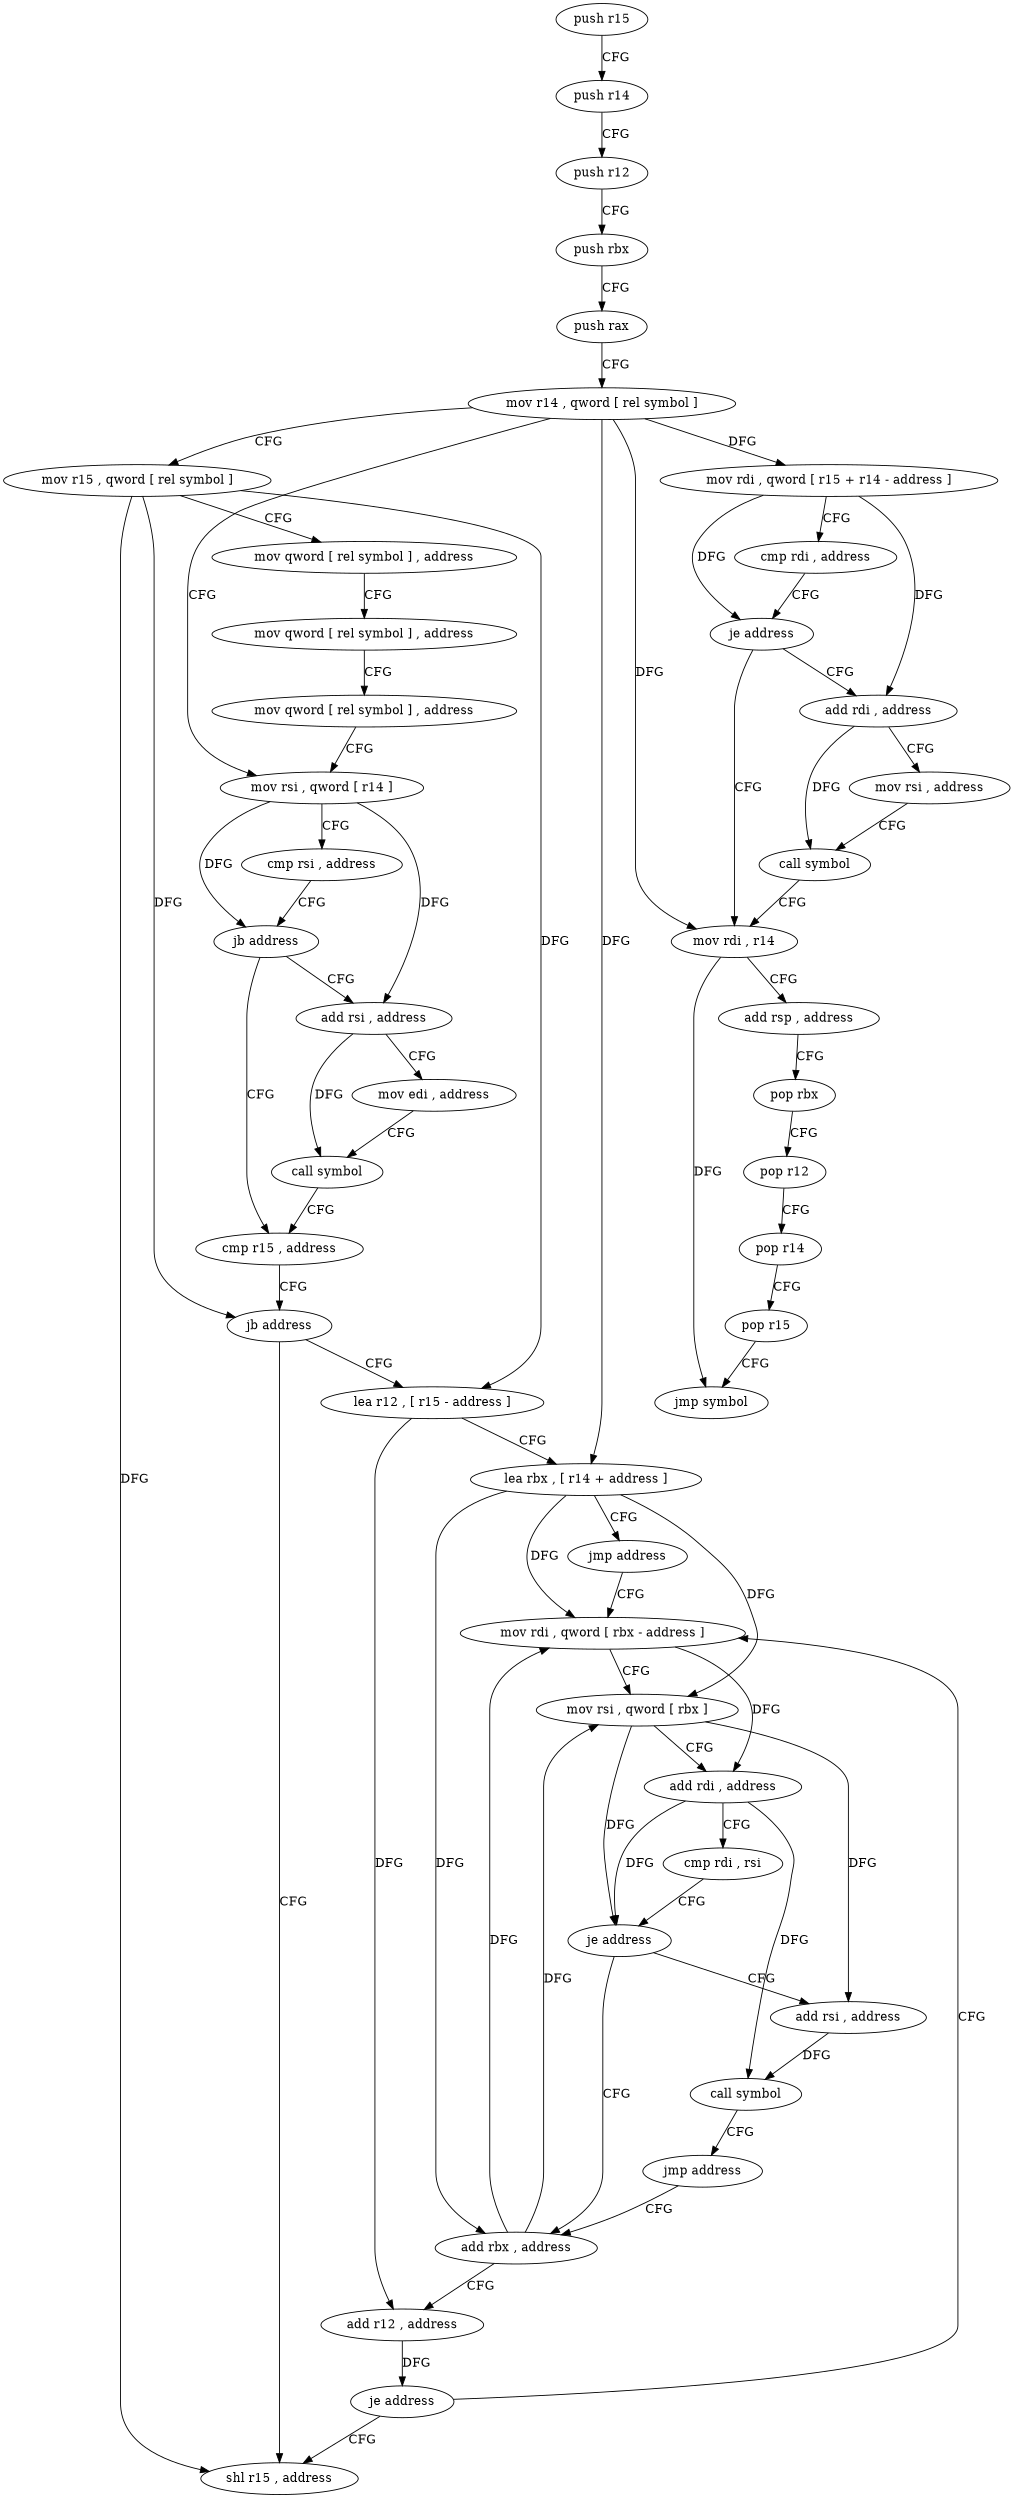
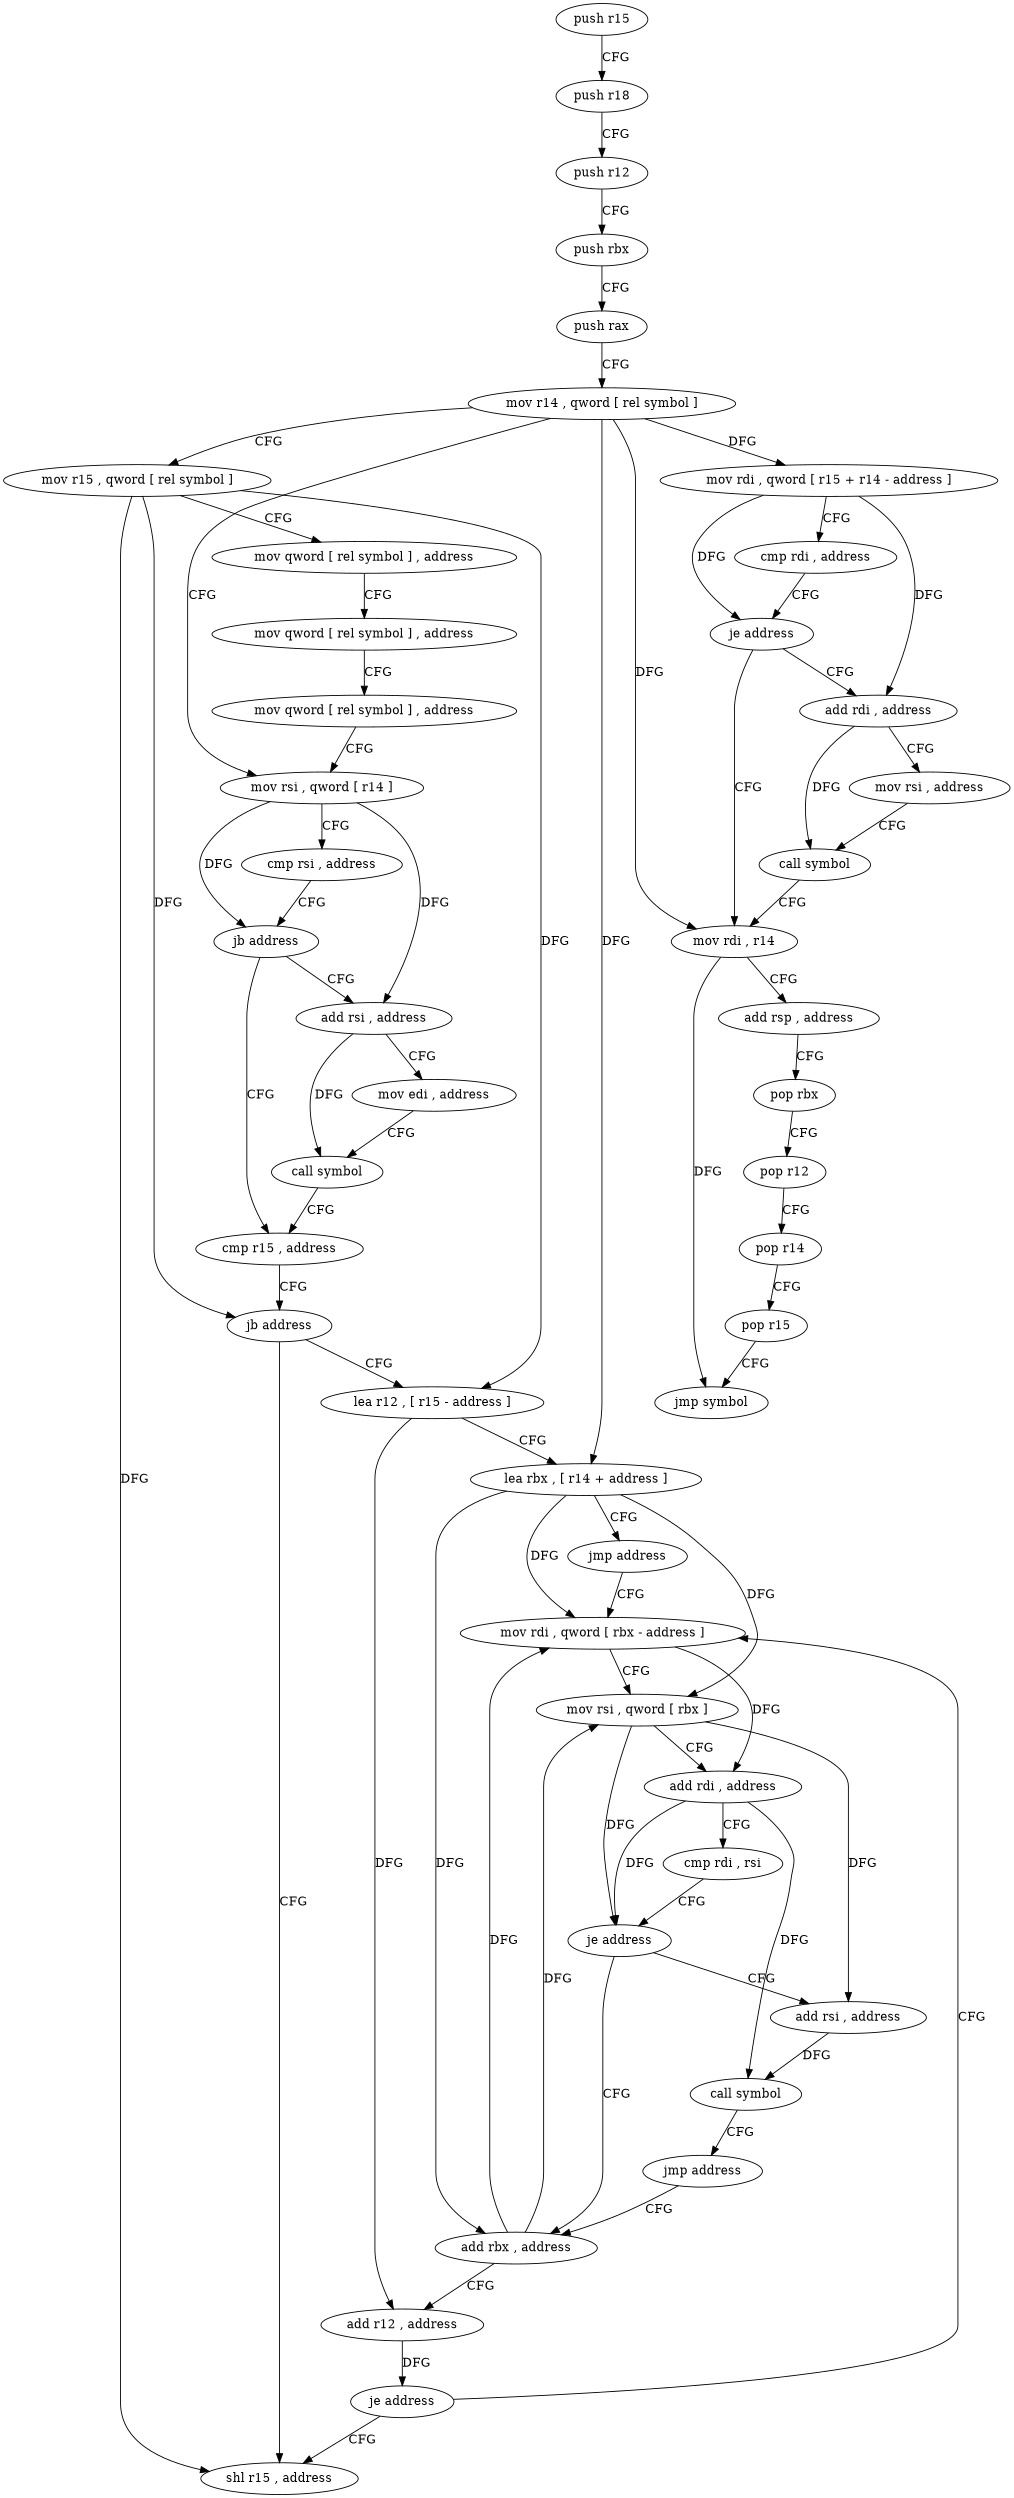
node "push r14": label "push r14" -> "push r18"
